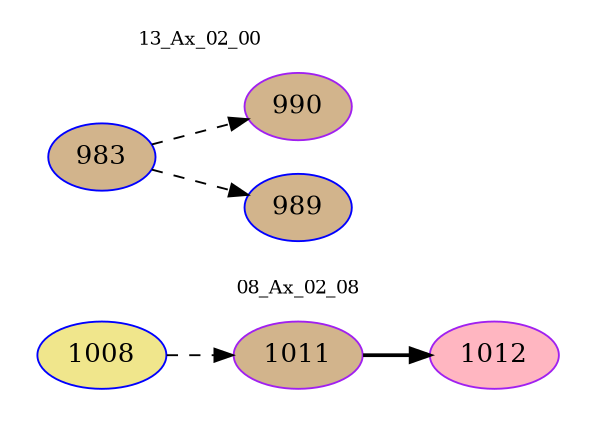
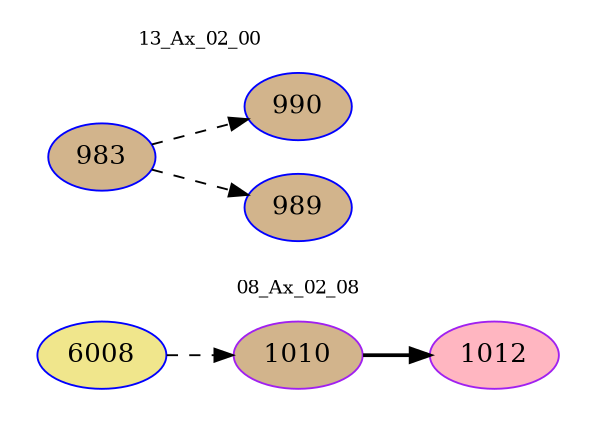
node "990": color purple -> blue
node "1008": label "1008" -> "6008"
node "1011": label "1011" -> "1010"
